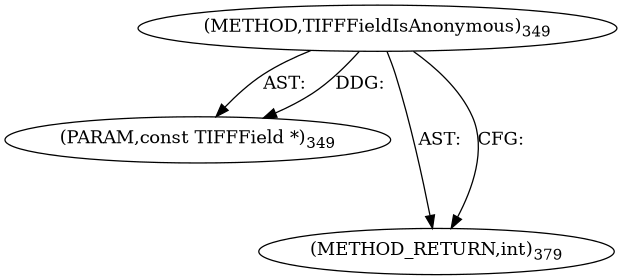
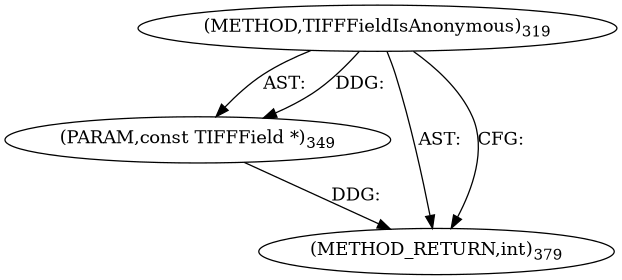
node "(METHOD,TIFFFieldIsAnonymous)": text "349" -> "319"
edge "(PARAM,const TIFFField *)" -> "(METHOD_RETURN,int)": added, label "DDG:"
